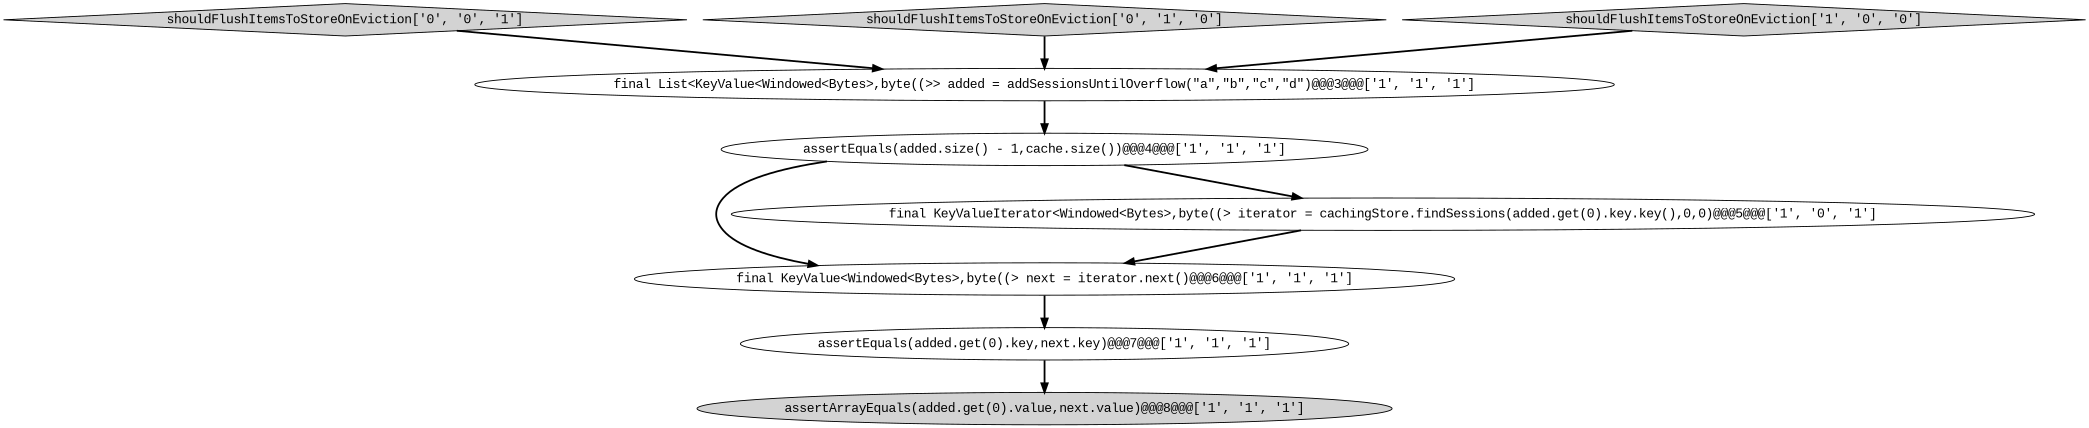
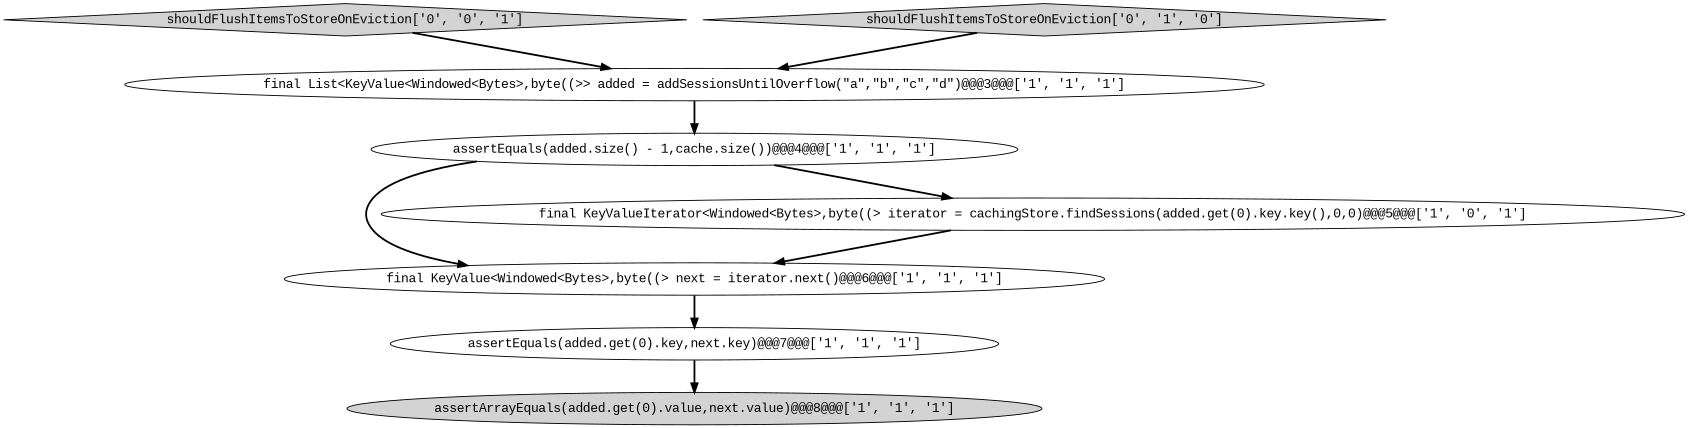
node "shouldFlushItemsToStoreOnEviction['1', '0', '0']": removed
